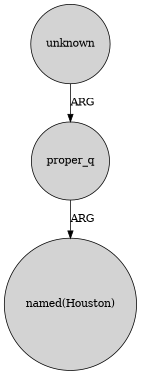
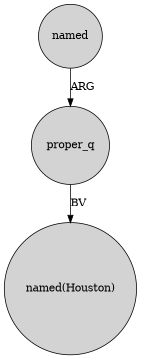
node "unknown": label "unknown" -> "named"
edge "proper_q" -> "named(Houston)": label "ARG" -> "BV"
